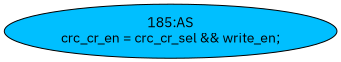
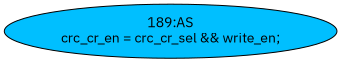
node "185:AS crc_cr_en = crc_cr_sel && write_en;": label "185:AS crc_cr_en = crc_cr_sel && write_en;" -> "189:AS crc_cr_en = crc_cr_sel && write_en;"
